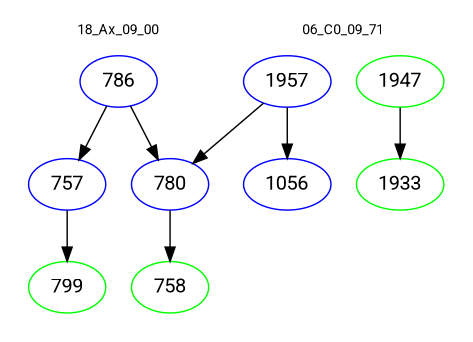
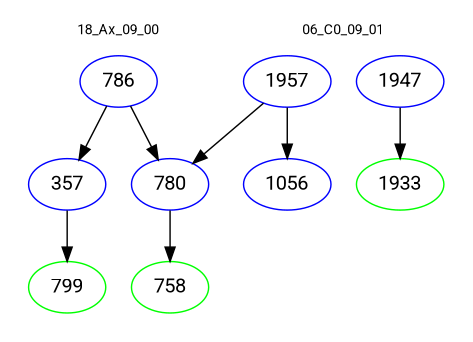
cluster "06_C0_09_71": label "06_C0_09_71" -> "06_C0_09_01"
node "1947": color green -> blue
node "757": label "757" -> "357"
